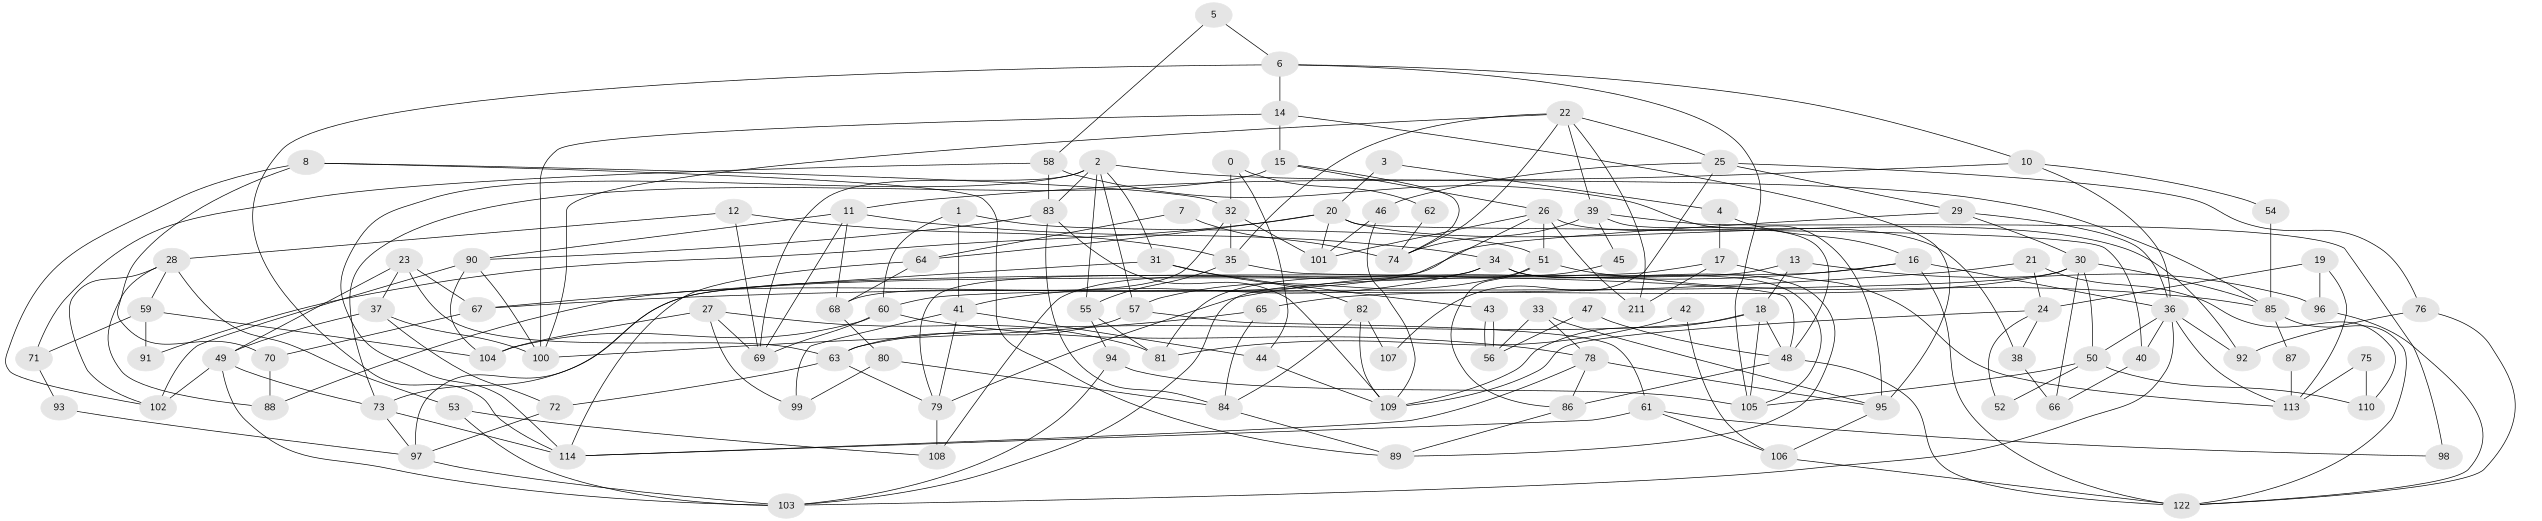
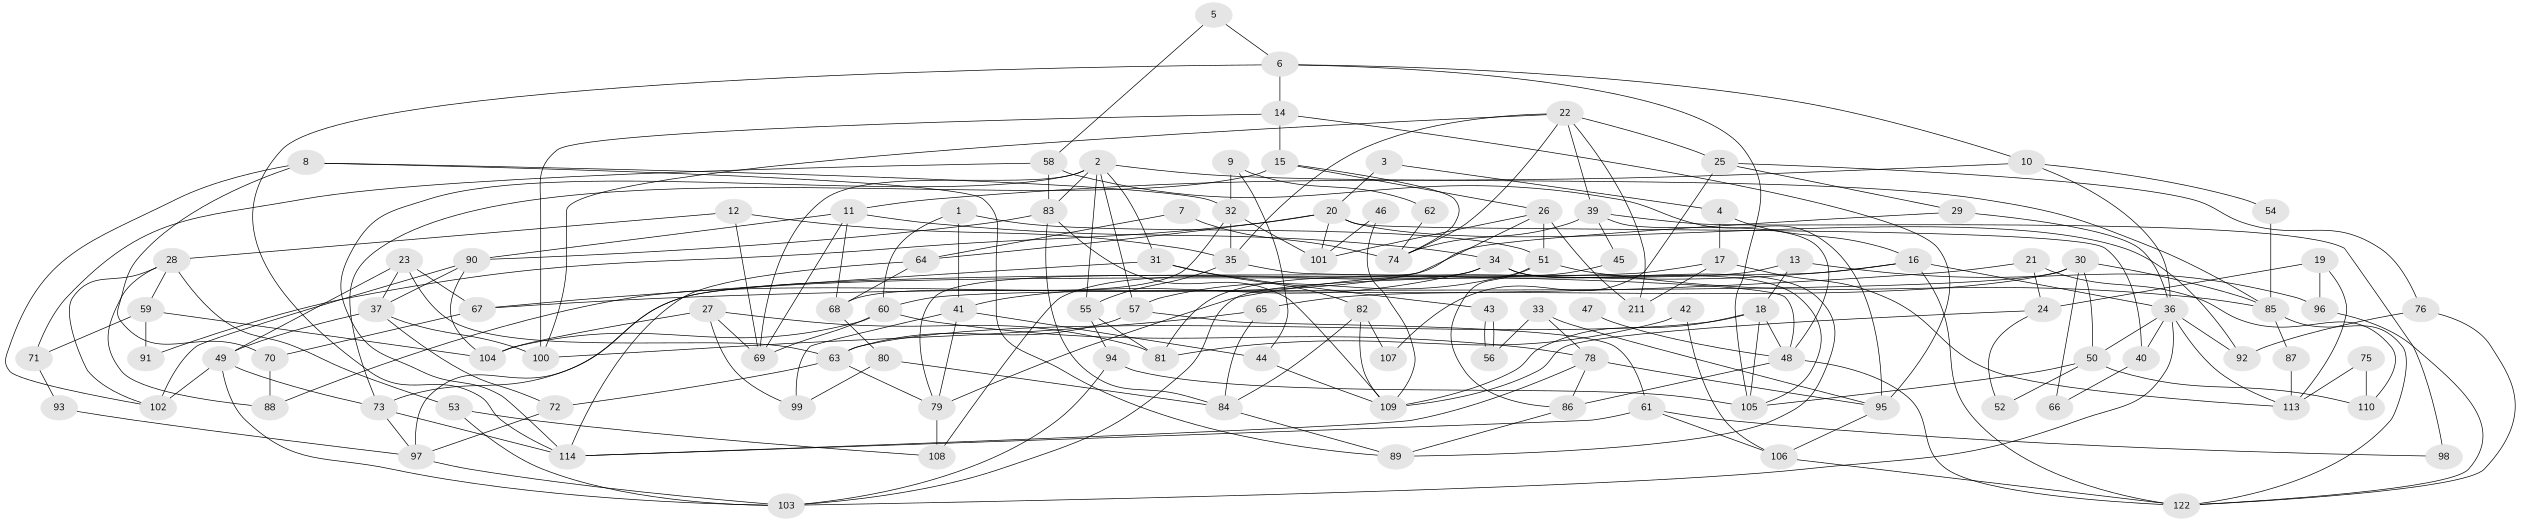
node "0": label "0" -> "9"
edge "25" -- "46": removed
edge "29" -- "30": removed
edge "90" -- "100": now "90" -- "37"
edge "47" -- "56": removed
node "38": removed
